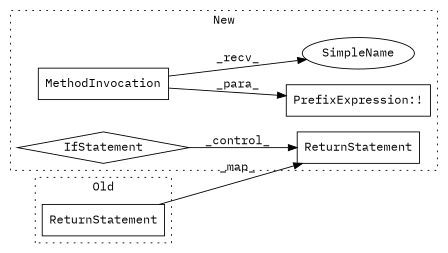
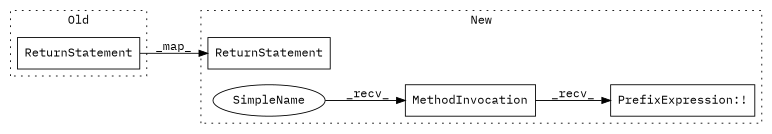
edge "MethodInvocation" -> "SimpleName": reversed
edge "MethodInvocation" -> "PrefixExpression:!": label "_para_" -> "_recv_"
node "IfStatement": removed
